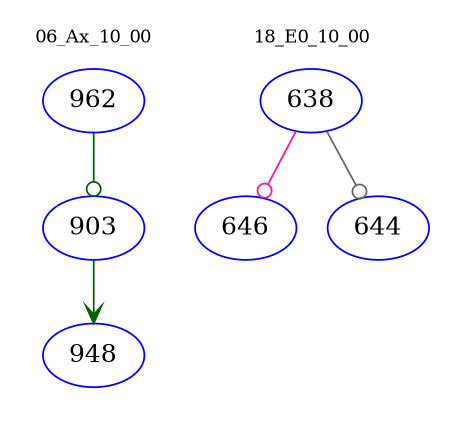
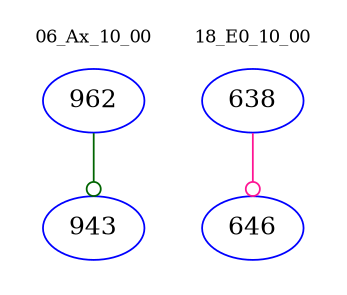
node "903": label "903" -> "943"
node "644": removed
node "948": removed
